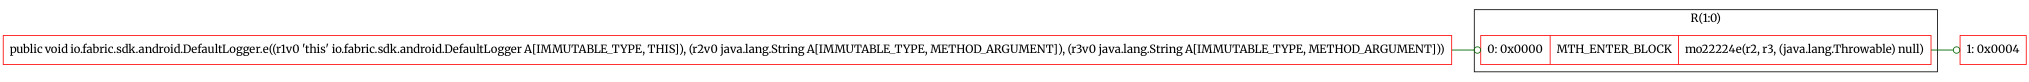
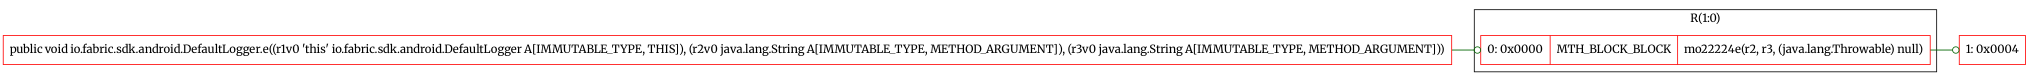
node "0: 0x0000": text "MTH_ENTER_BLOCK" -> "MTH_BLOCK_BLOCK"
